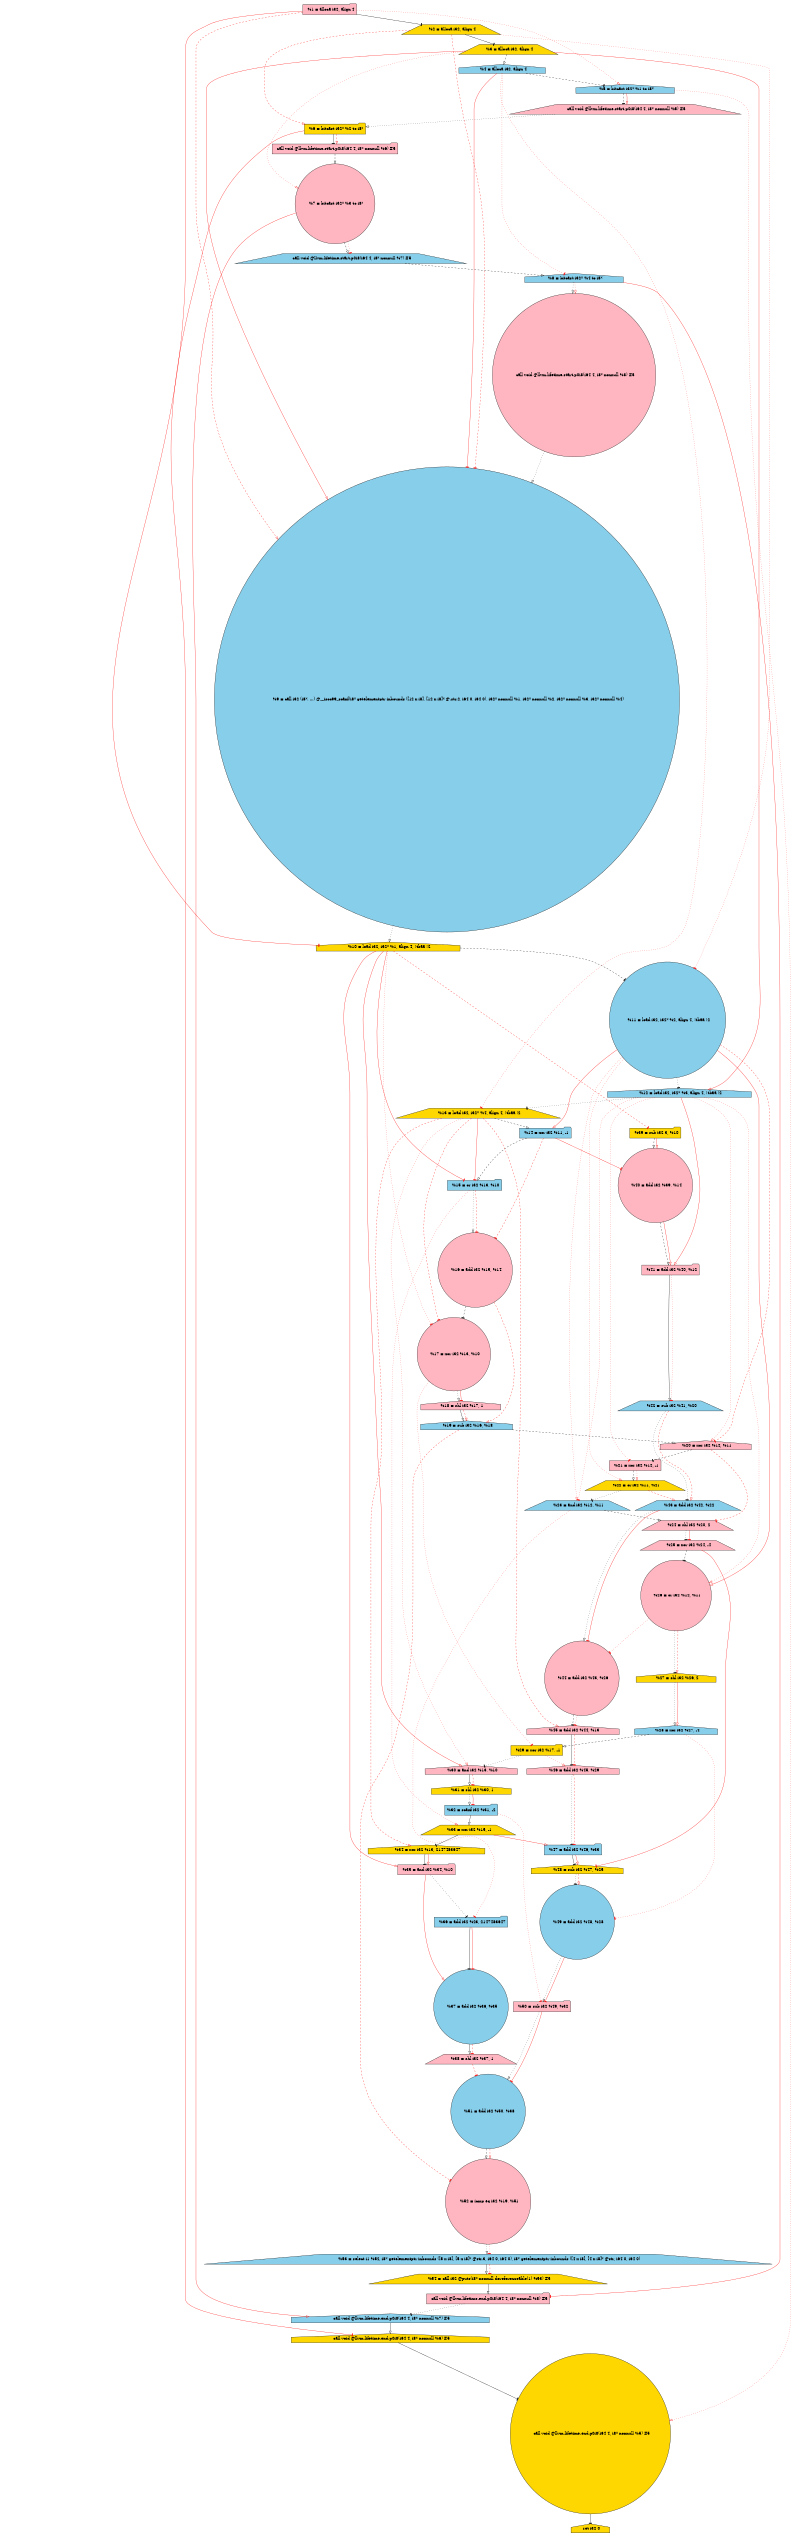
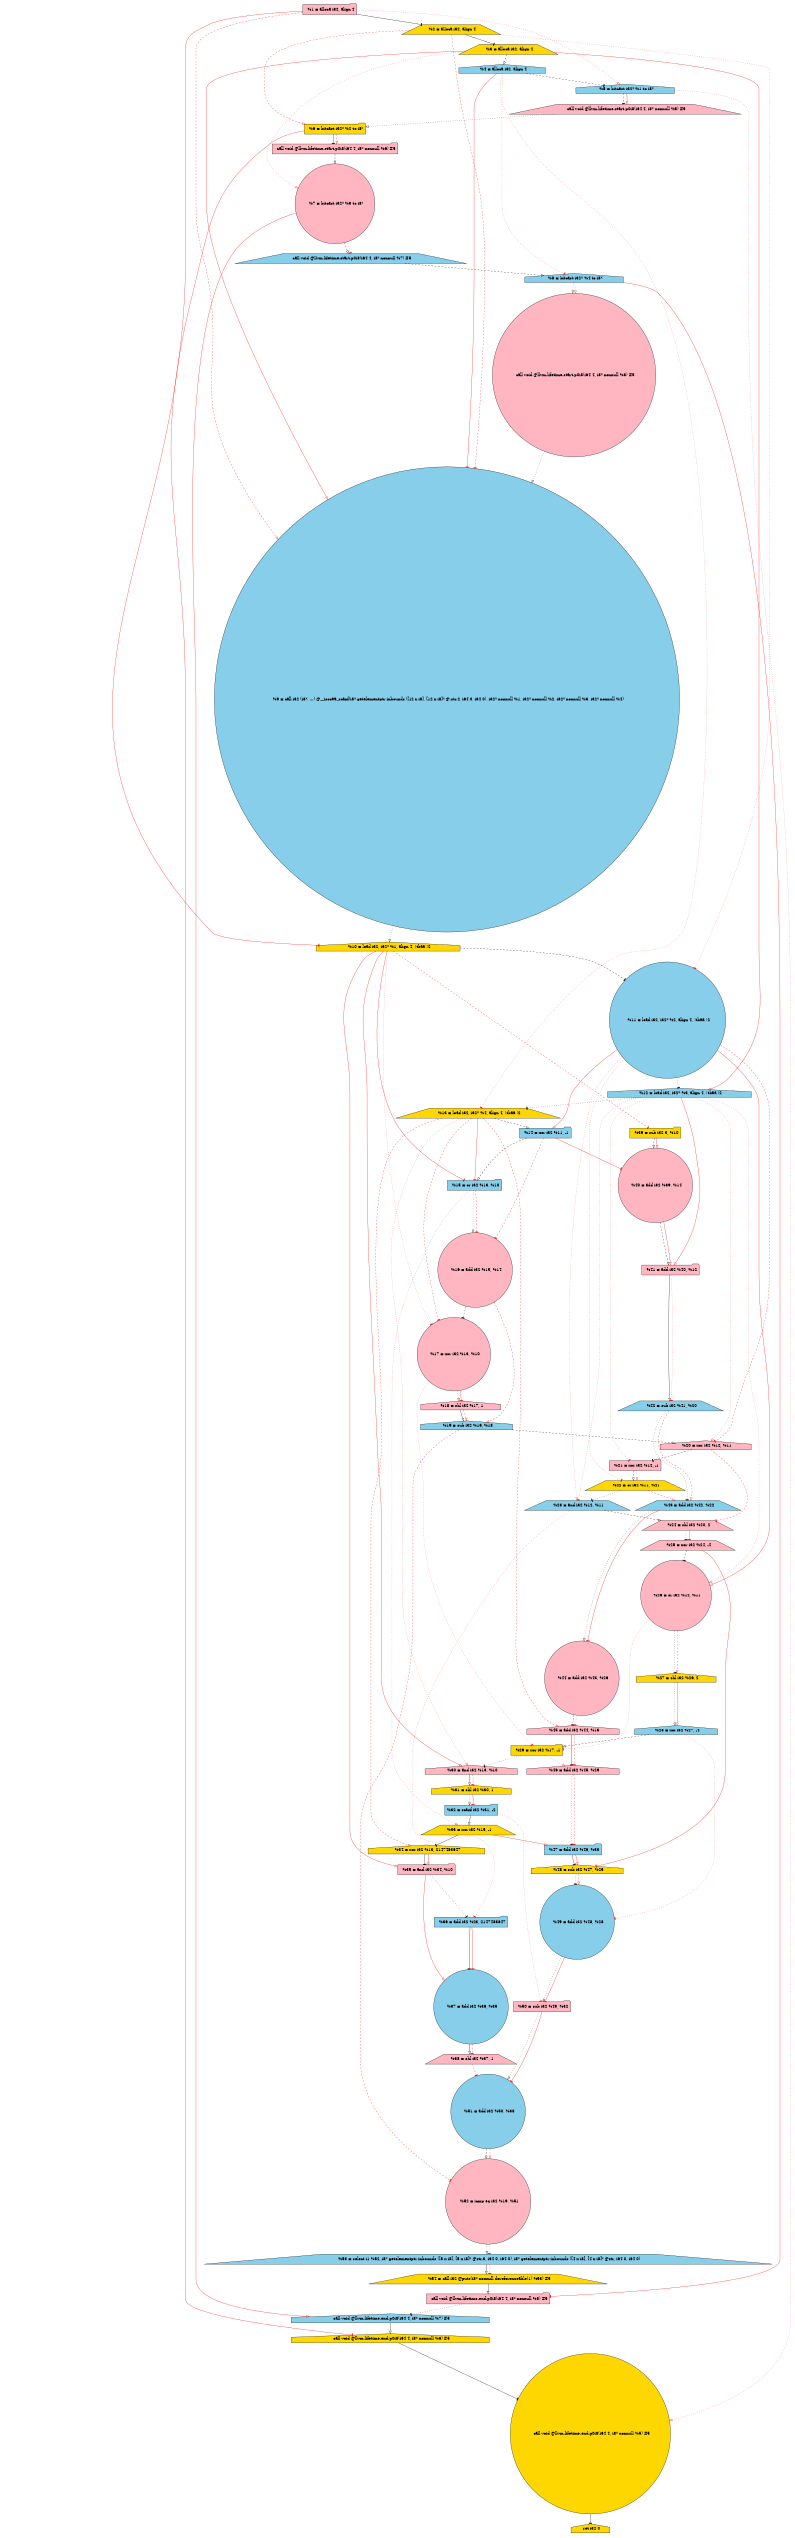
edge "%11 = load i32, i32* %2, align 4, !tbaa !2" -> "%22 = or i32 %11, %21": arrowhead onormal -> tee
edge "%26 = or i32 %12, %11" -> "%44 = add i32 %43, %26": now "%26 = or i32 %12, %11" -> "%29 = xor i32 %17, -1"
